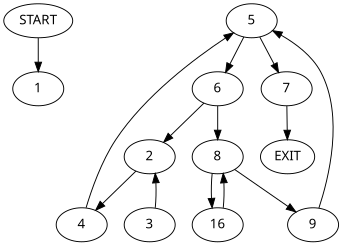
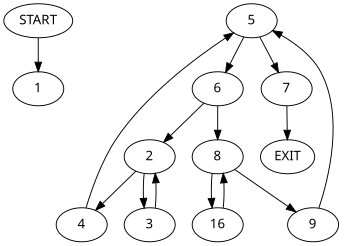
edge "2" -> "3": added
